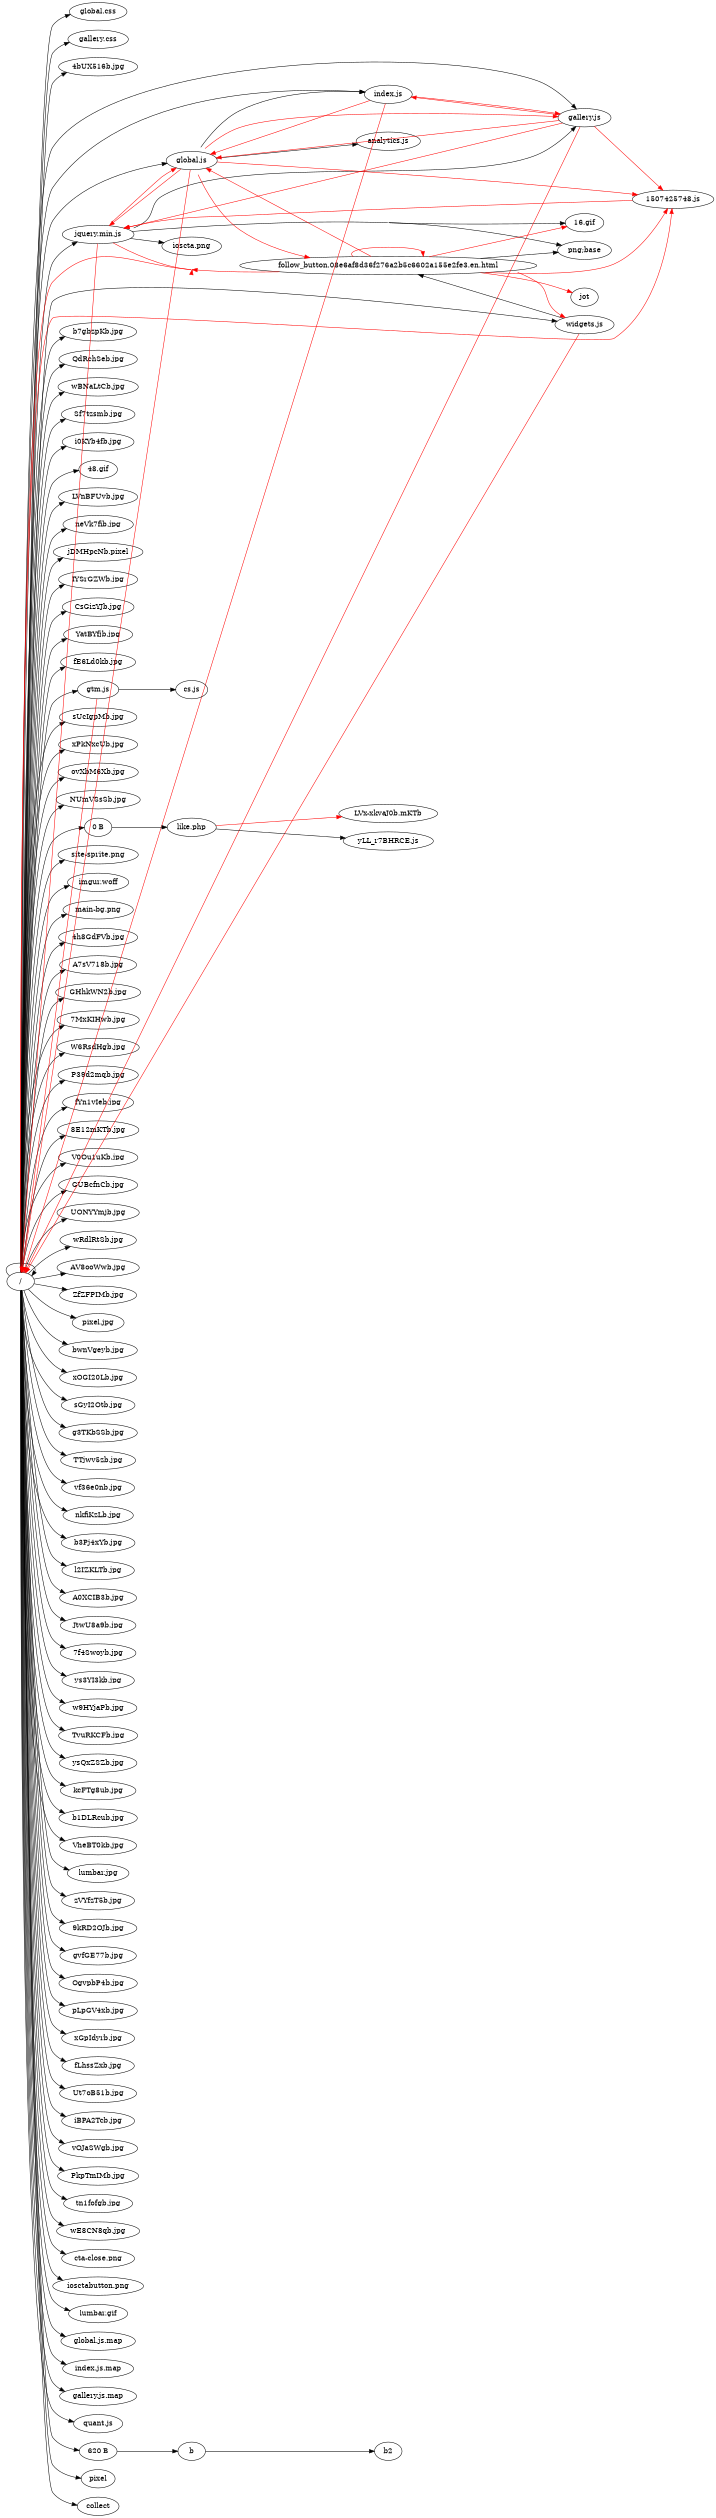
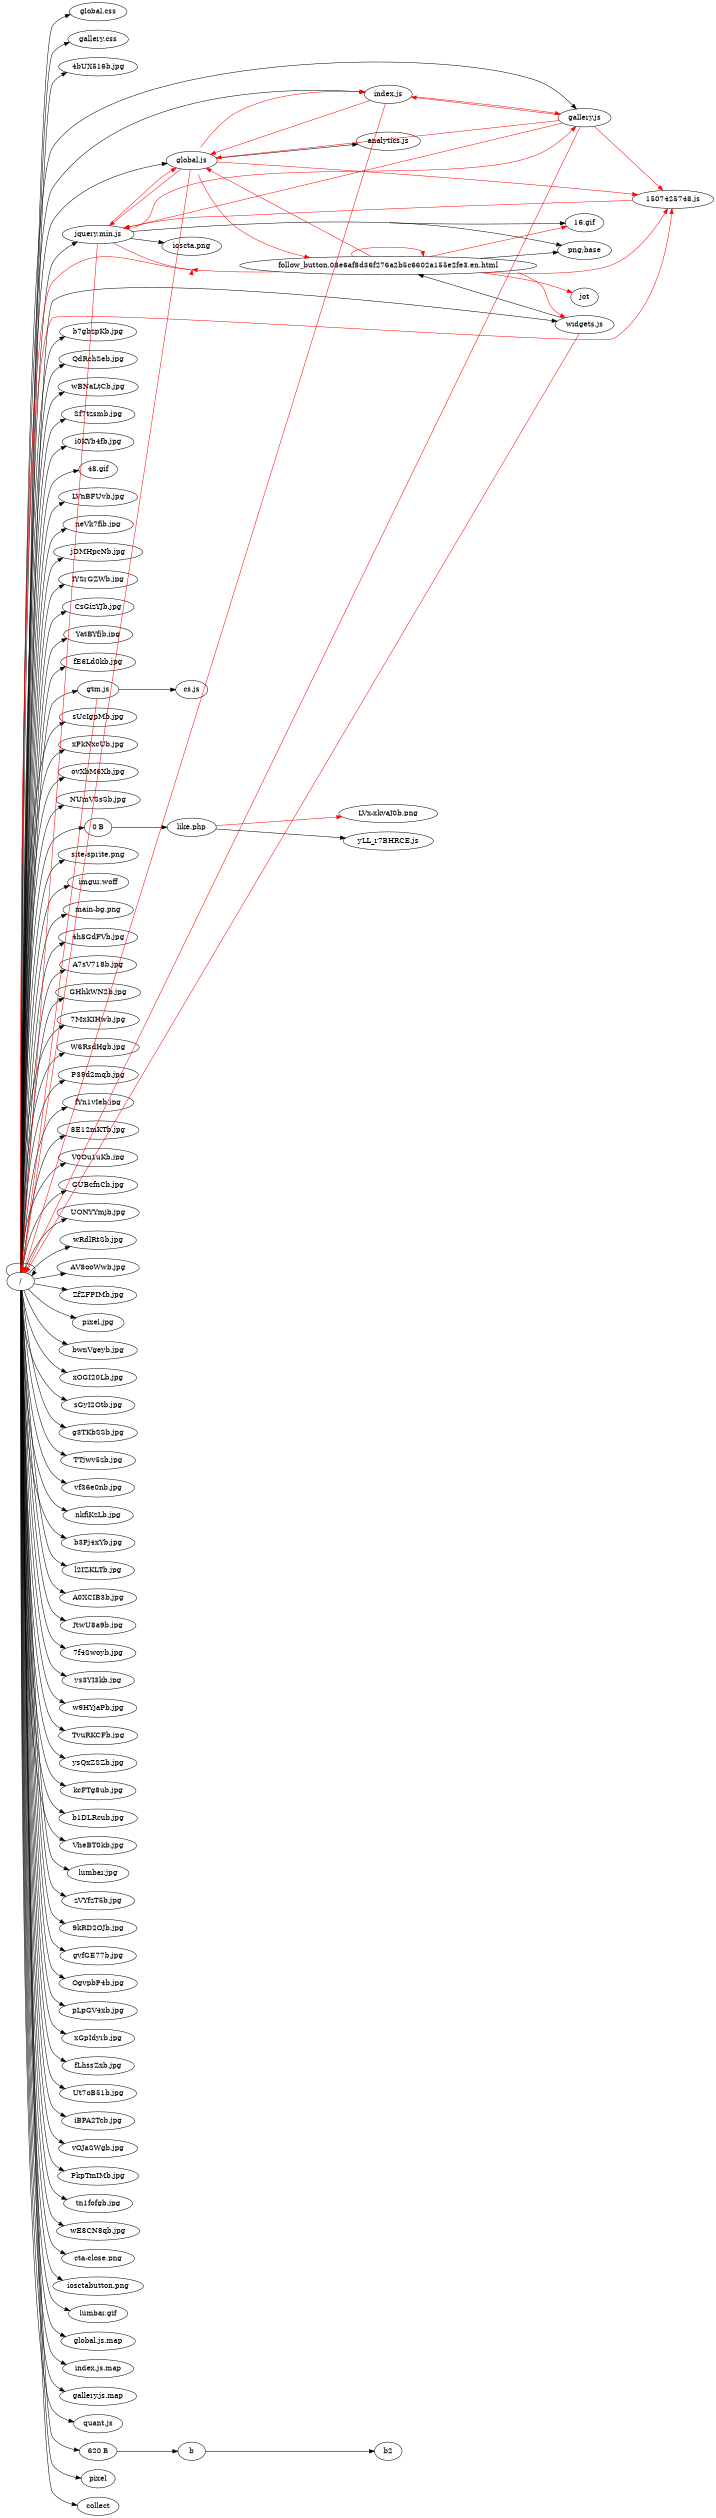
edge "global.js" -> "index.js": color black -> red
edge "global.js" -> "gallery.js": removed
edge "jquery.min.js" -> "gallery.js": color black -> red
node "jDMHpcNb.pixel": label "jDMHpcNb.pixel" -> "jDMHpcNb.jpg"
node "LVx-xkvaJ0b.mKTb": label "LVx-xkvaJ0b.mKTb" -> "LVx-xkvaJ0b.png"
